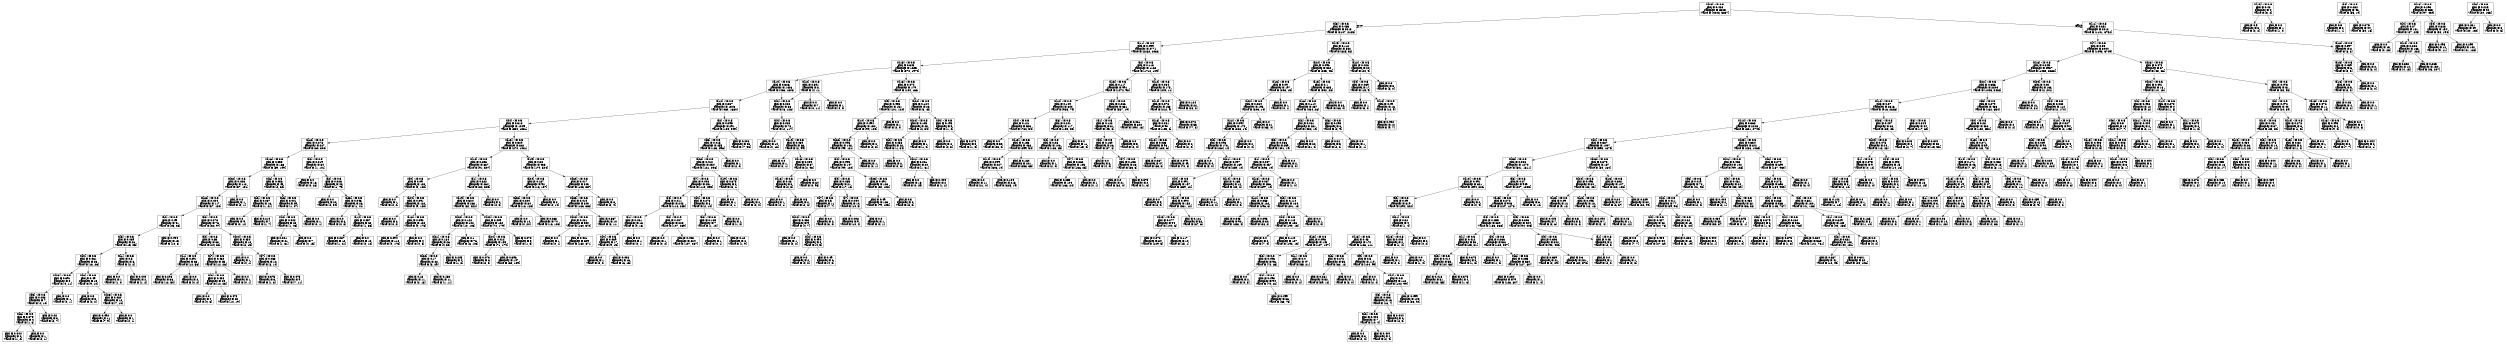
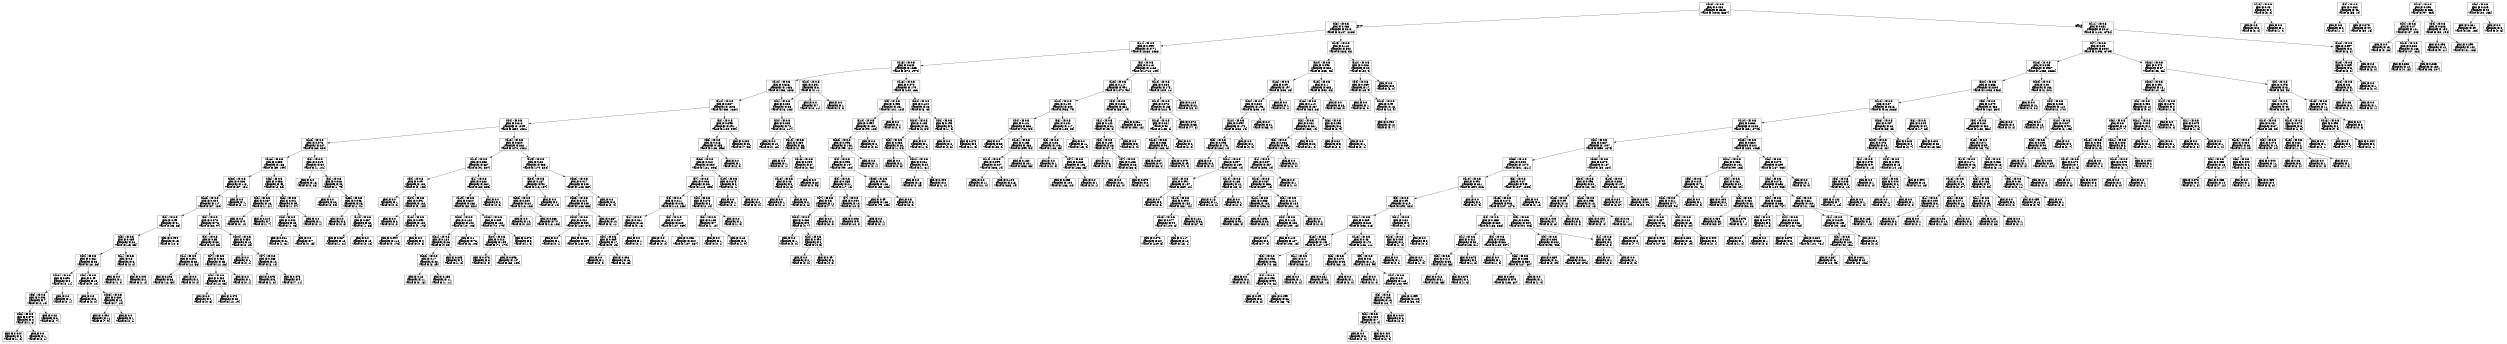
node "X[21] <= 0.5 gini = 0.489 samples = 315 value = [293, 218]": added
node "gini = 0.48 samples = 11 value = [8, 12]": label "gini = 0.48 samples = 11 value = [8, 12]" -> "gini = 0.48 value = 11 value = [8, 12]"
node "gini = 0.49 samples = 8 value = [6, 8]": added
